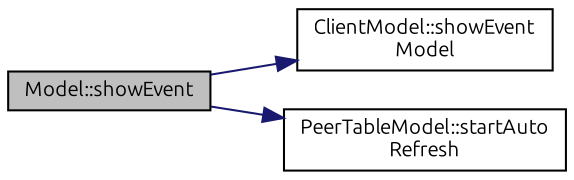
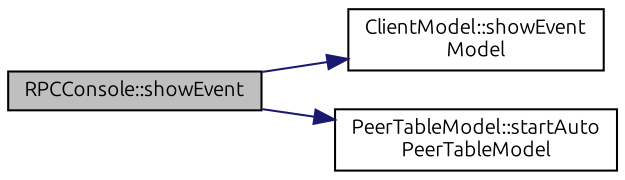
node "Model::showEvent": label "Model::showEvent" -> "RPCConsole::showEvent"
node "PeerTableModel::startAuto Refresh": label "PeerTableModel::startAuto Refresh" -> "PeerTableModel::startAuto PeerTableModel"
